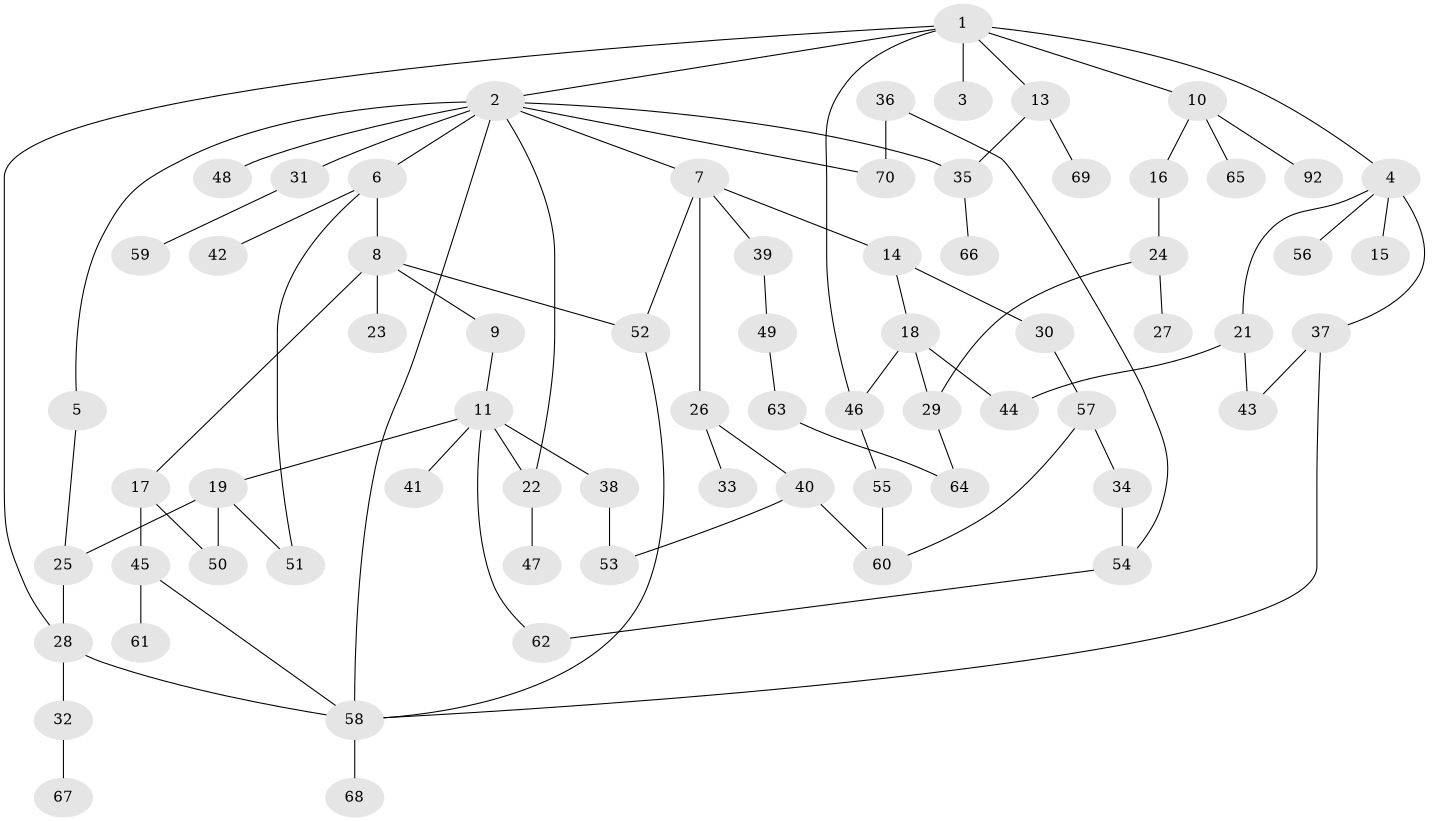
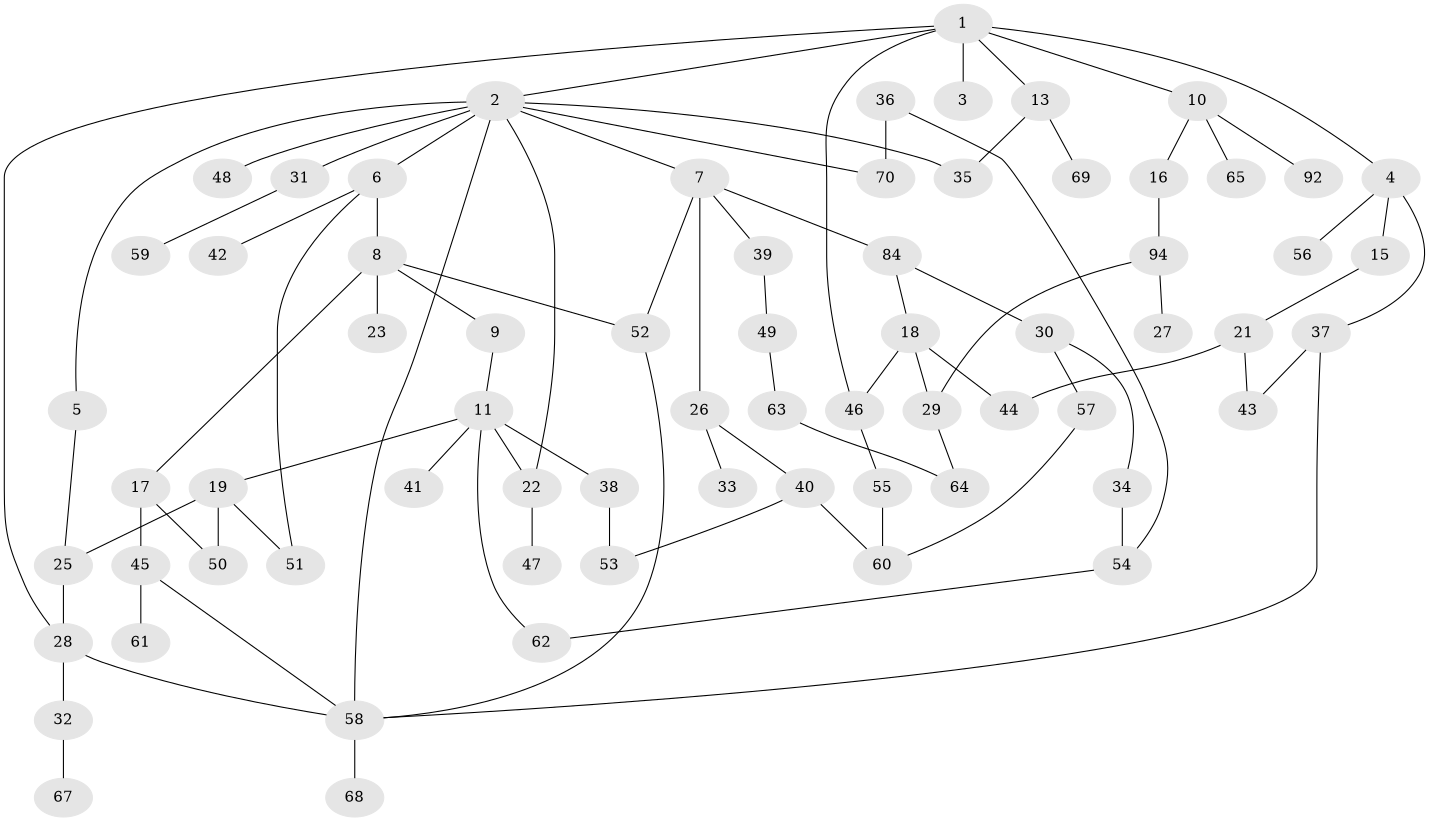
edge "4" -- "21": now "15" -- "21"
node "14": label "14" -> "84"
node "66": removed
node "24": label "24" -> "94"
edge "57" -- "34": now "30" -- "34"
